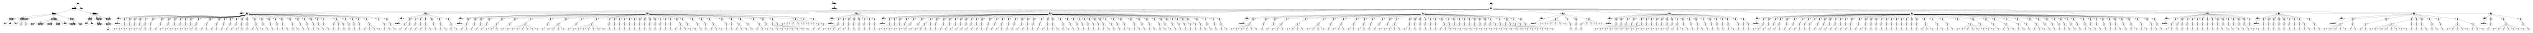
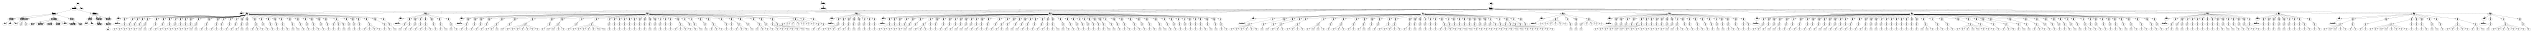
node "div1": label "div1" -> "fileDesc1"
